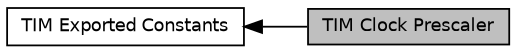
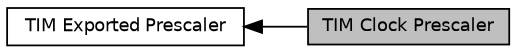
node "TIM Exported Constants": label "TIM Exported Constants" -> "TIM Exported Prescaler"
